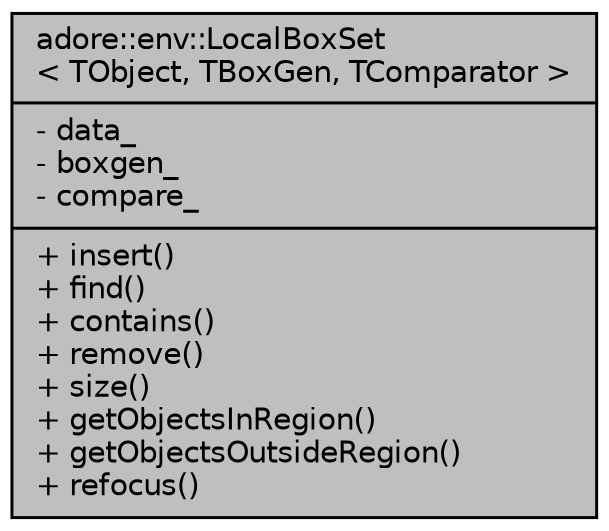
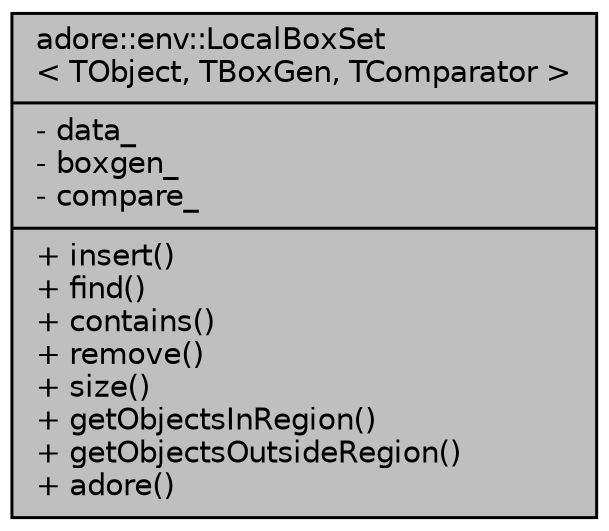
node "adore::env::LocalBoxSet": text "+ refocus()" -> "+ adore()"
